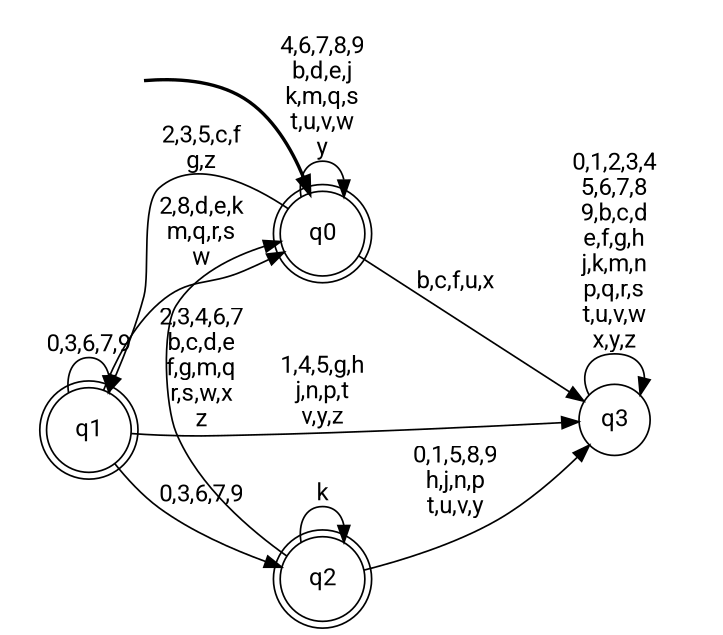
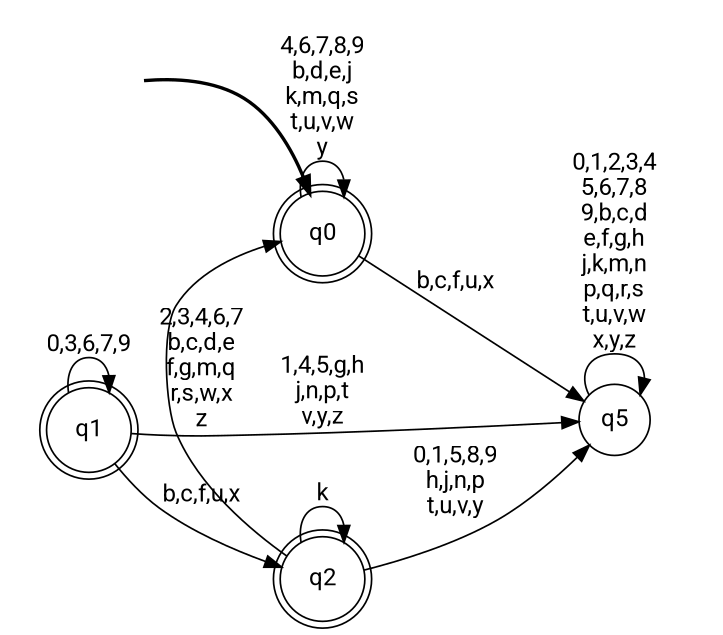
edge "q0" -> "q1": removed, label "2,3,5,c,f g,z"
edge "q1" -> "q0": removed, label "2,8,d,e,k m,q,r,s w"
node "q3": label "q3" -> "q5"
edge "q1" -> "q2": label "0,3,6,7,9" -> "b,c,f,u,x"
